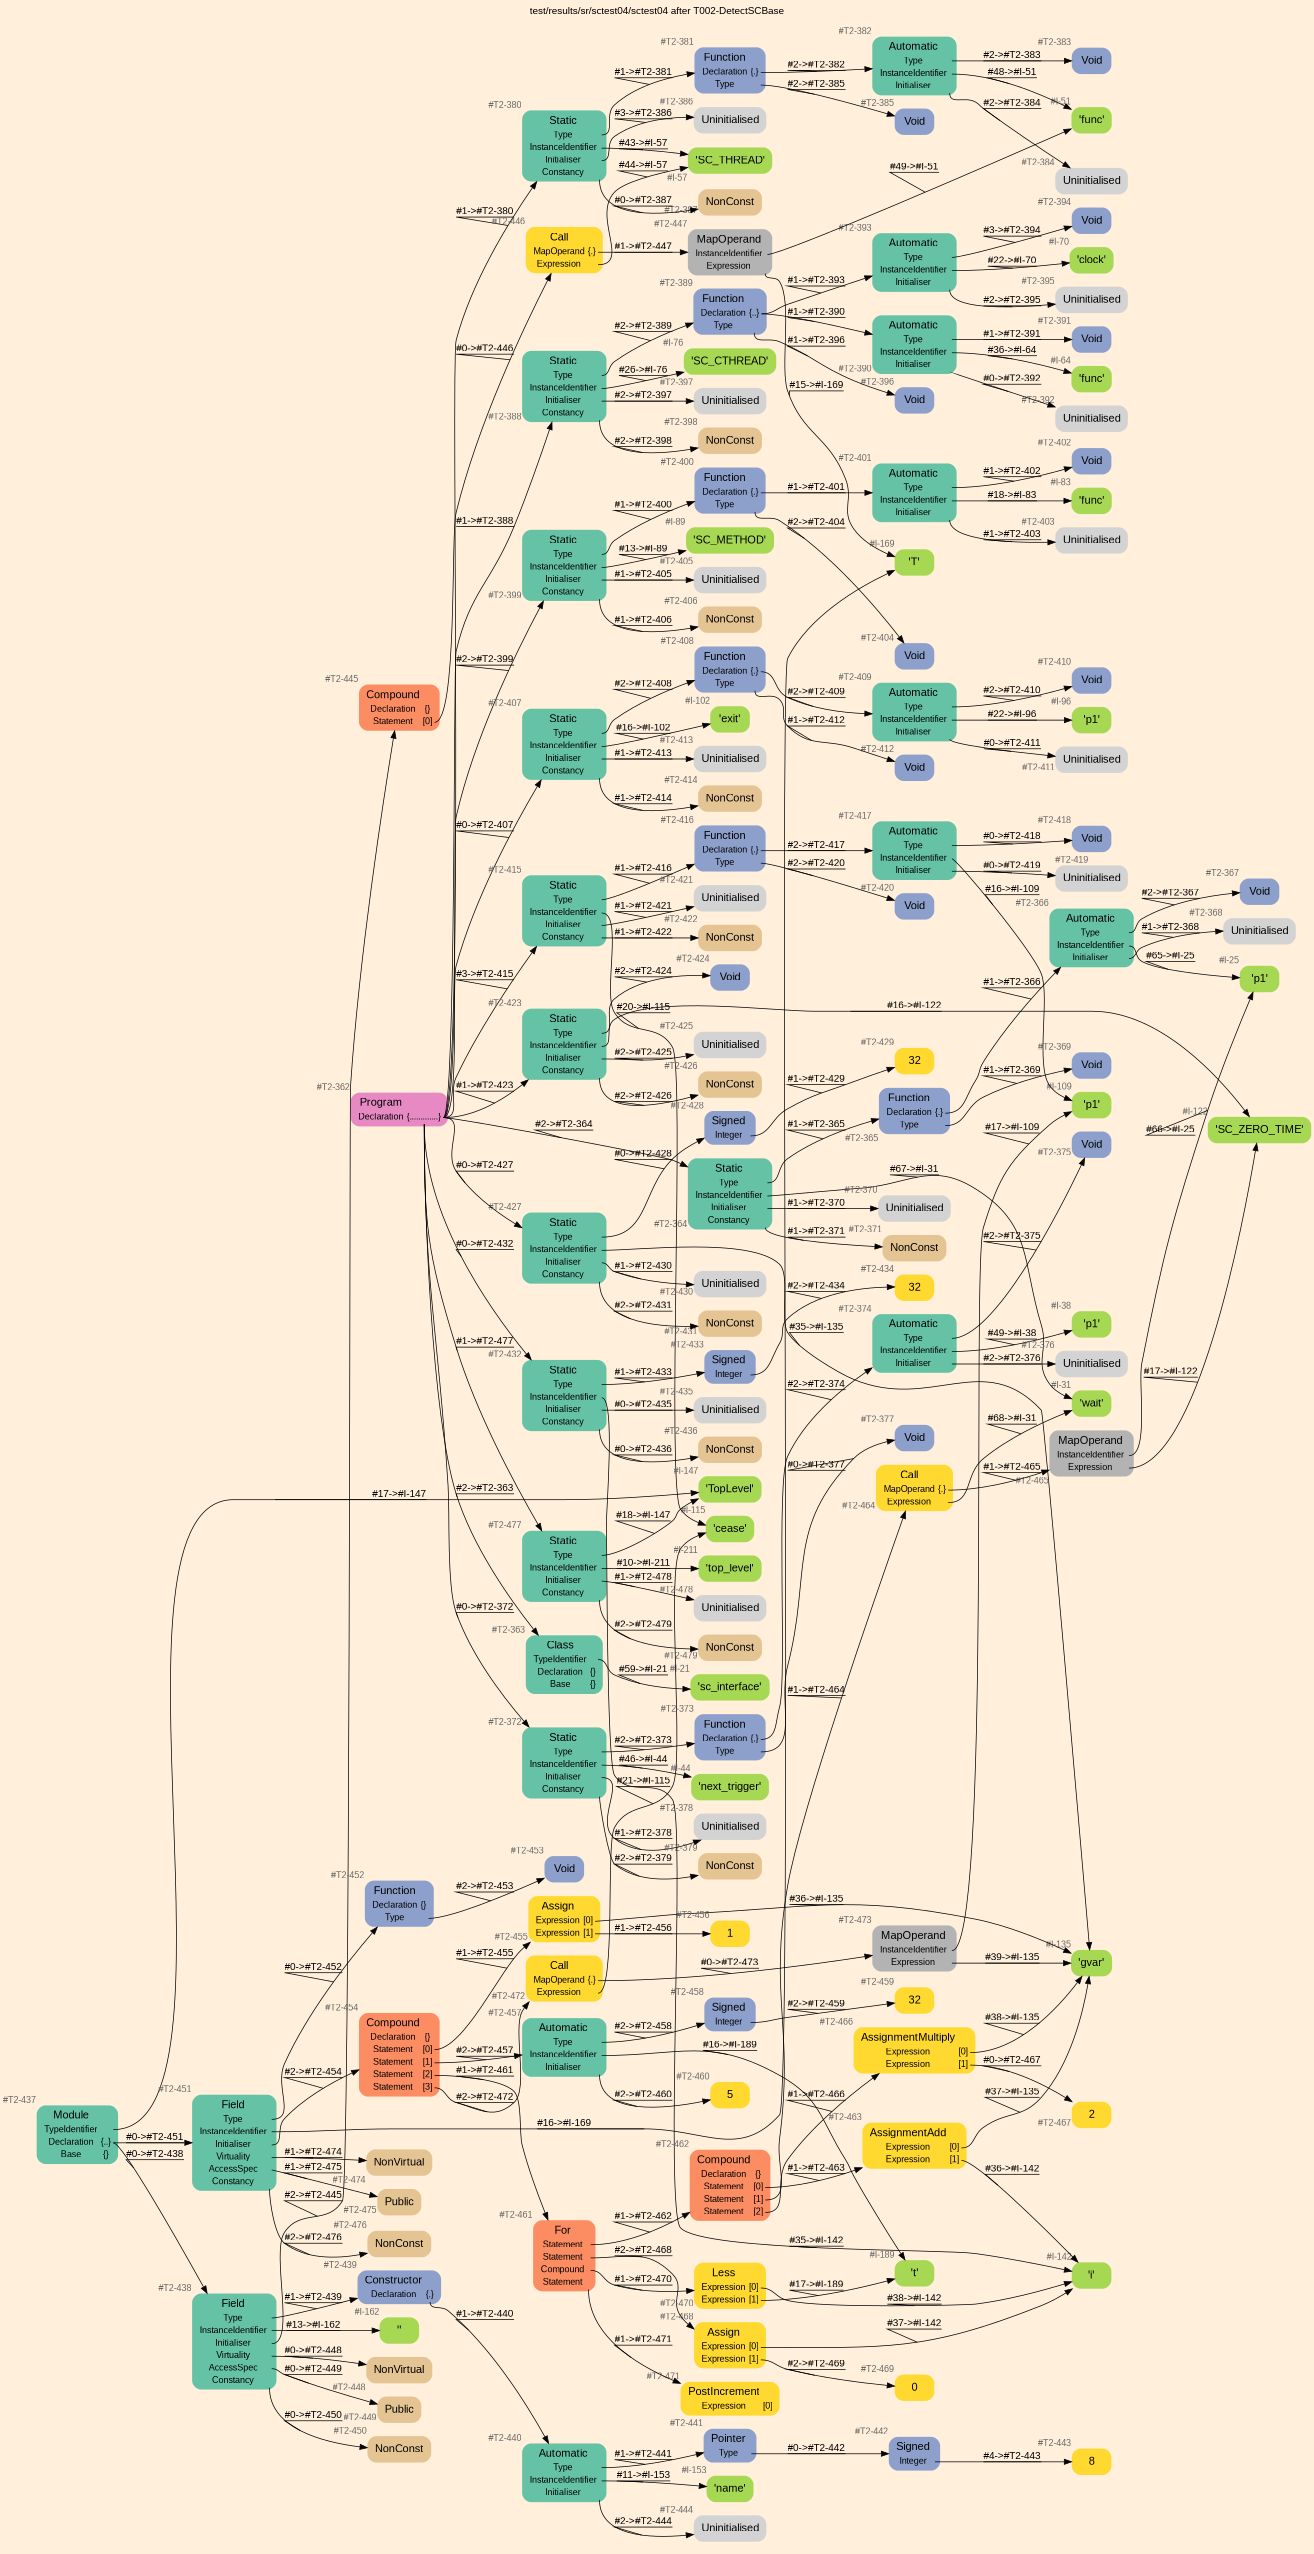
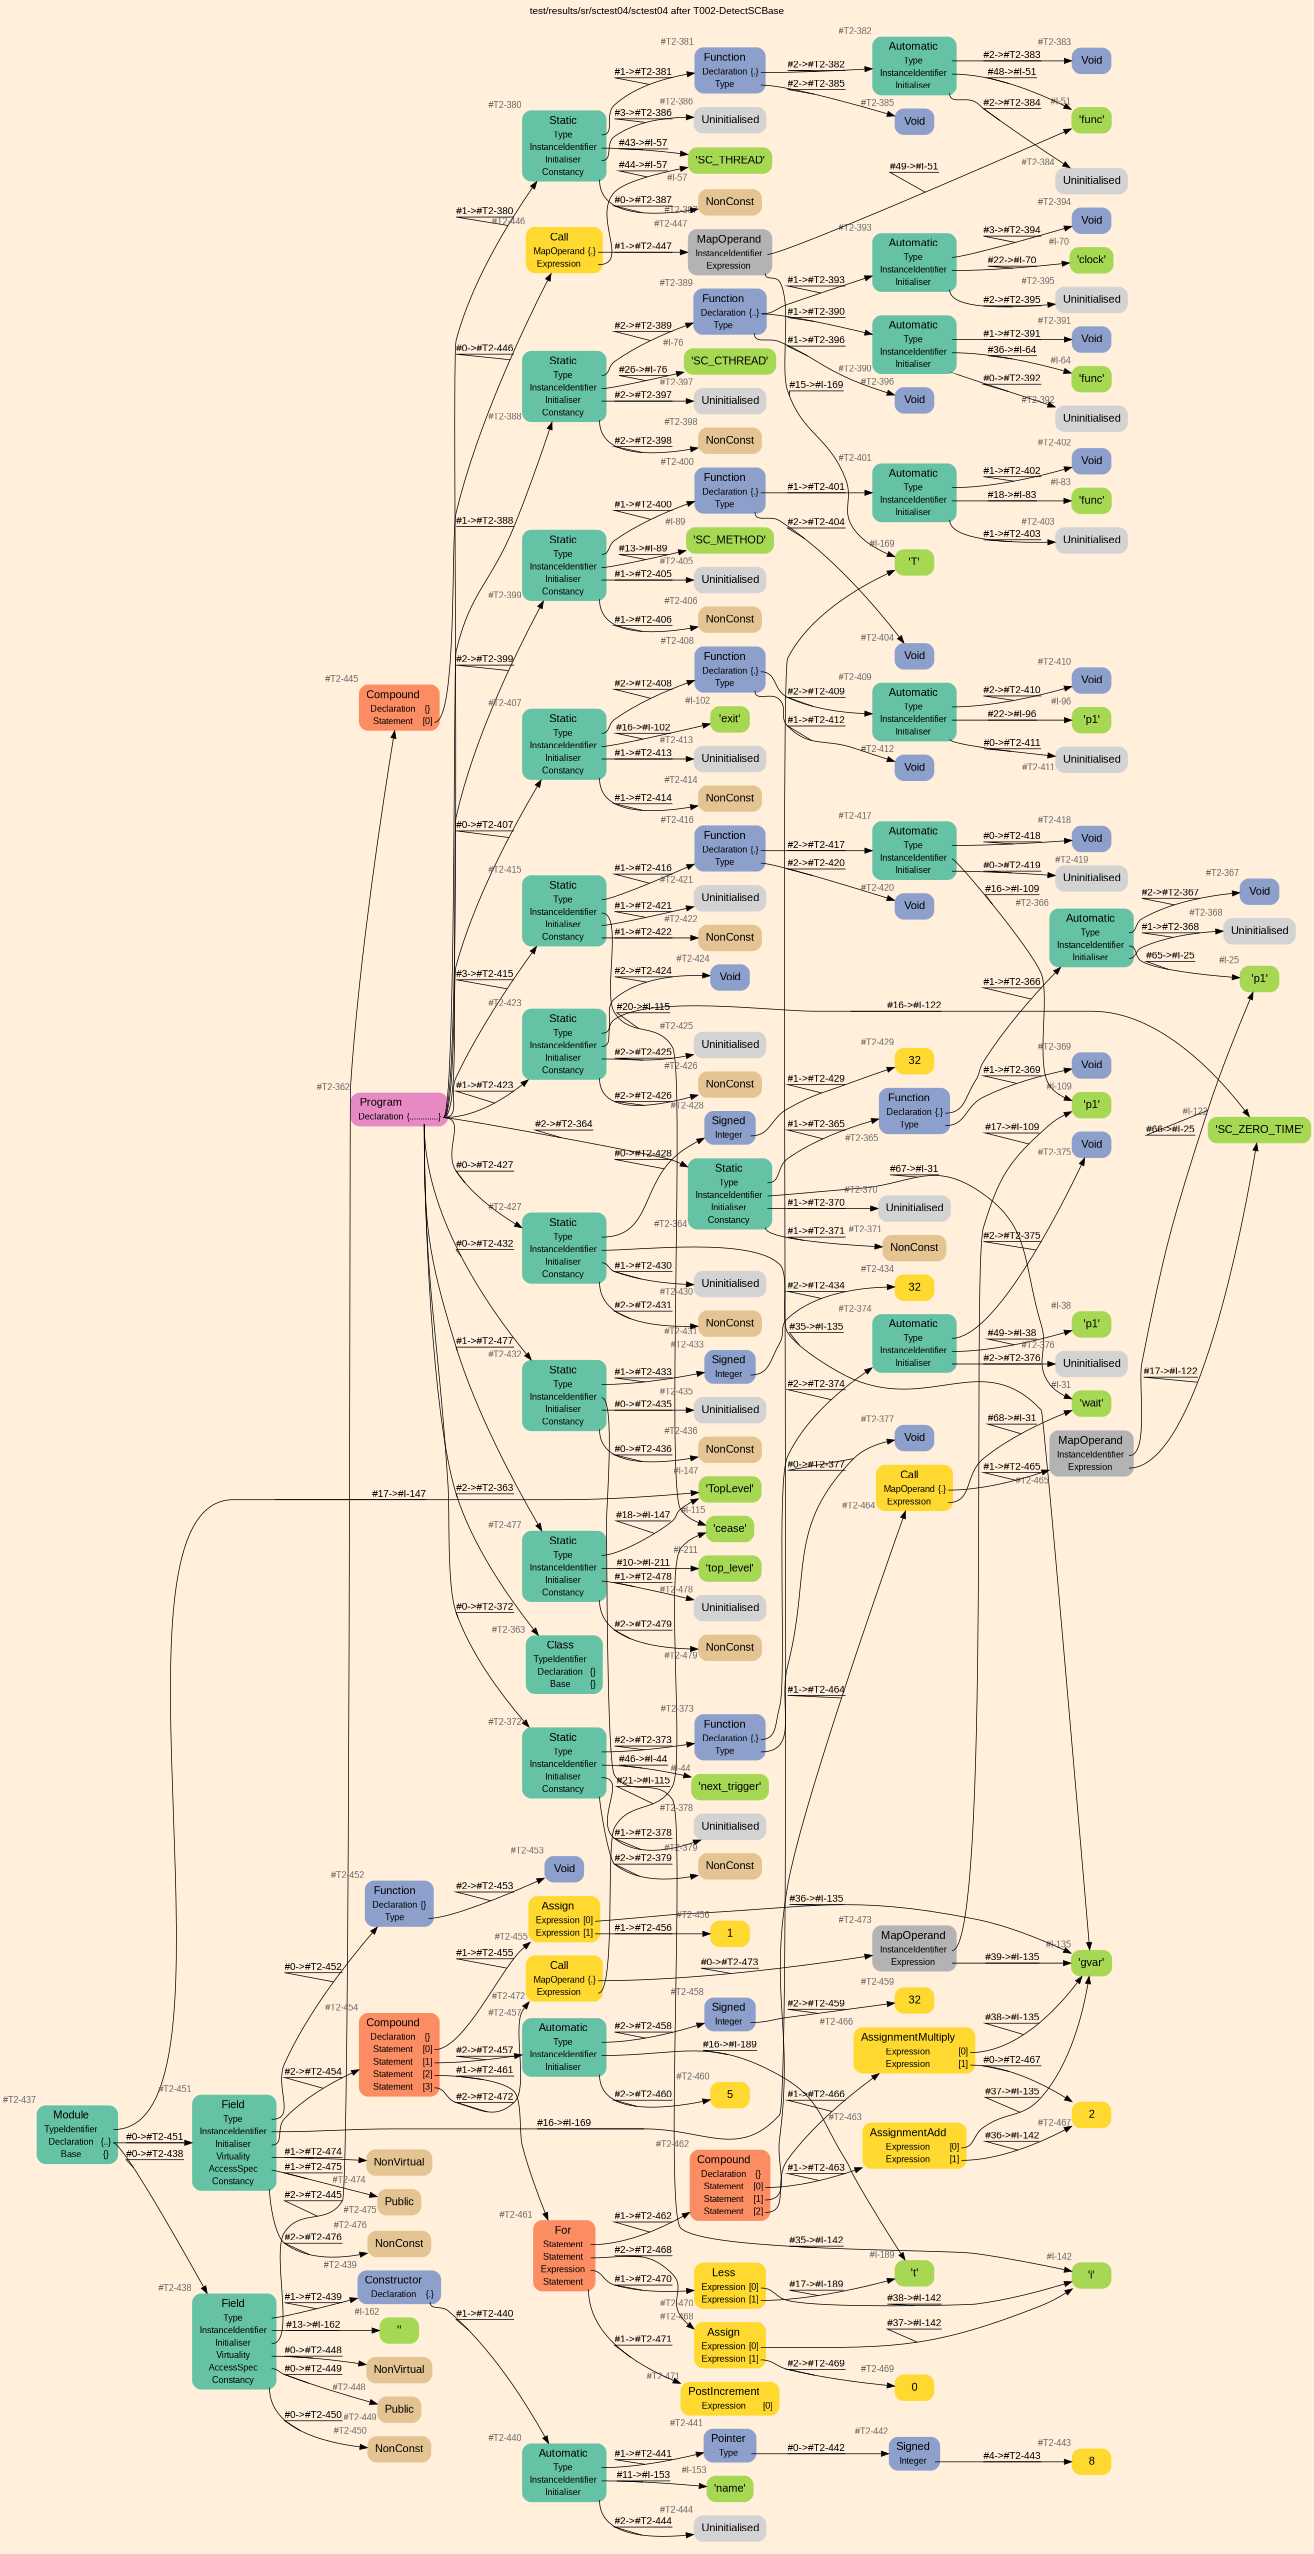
node "'sc_interface'": removed
edge "AssignmentAdd" -> "'i'": now "AssignmentAdd" -> "2"
node "For": text "Compound" -> "Expression"
